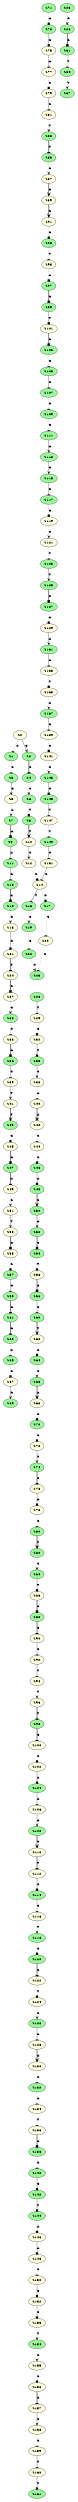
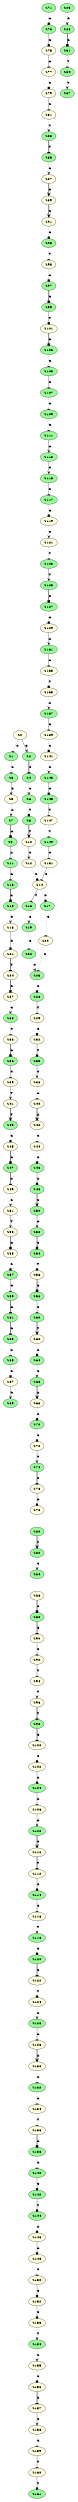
edge "S23" -> "S26": added, label "C"
edge "S78" -> "S80": removed, label "G"
edge "S84" -> "S86": removed, label "T"
